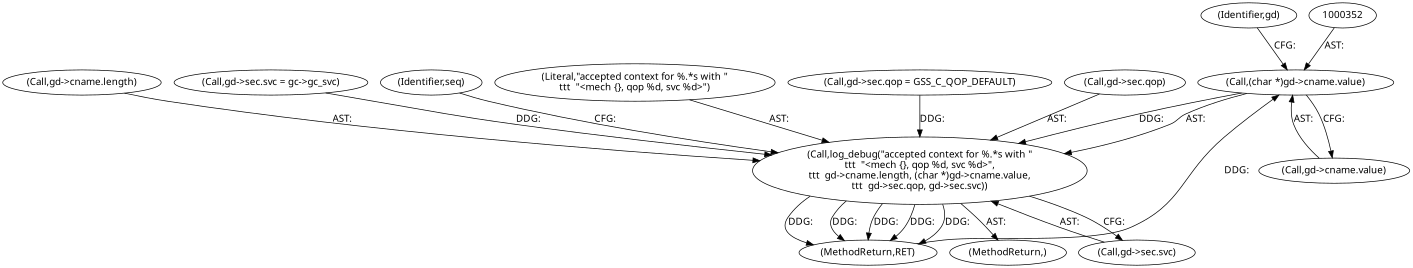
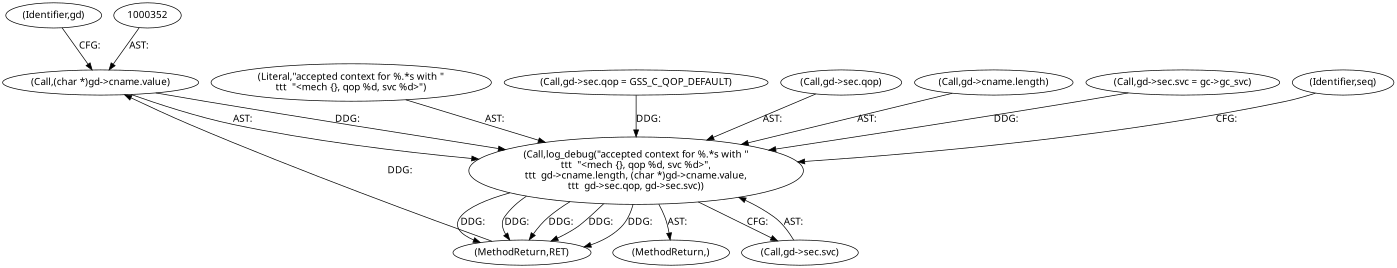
node "(Call,gd->cname.value)": removed
